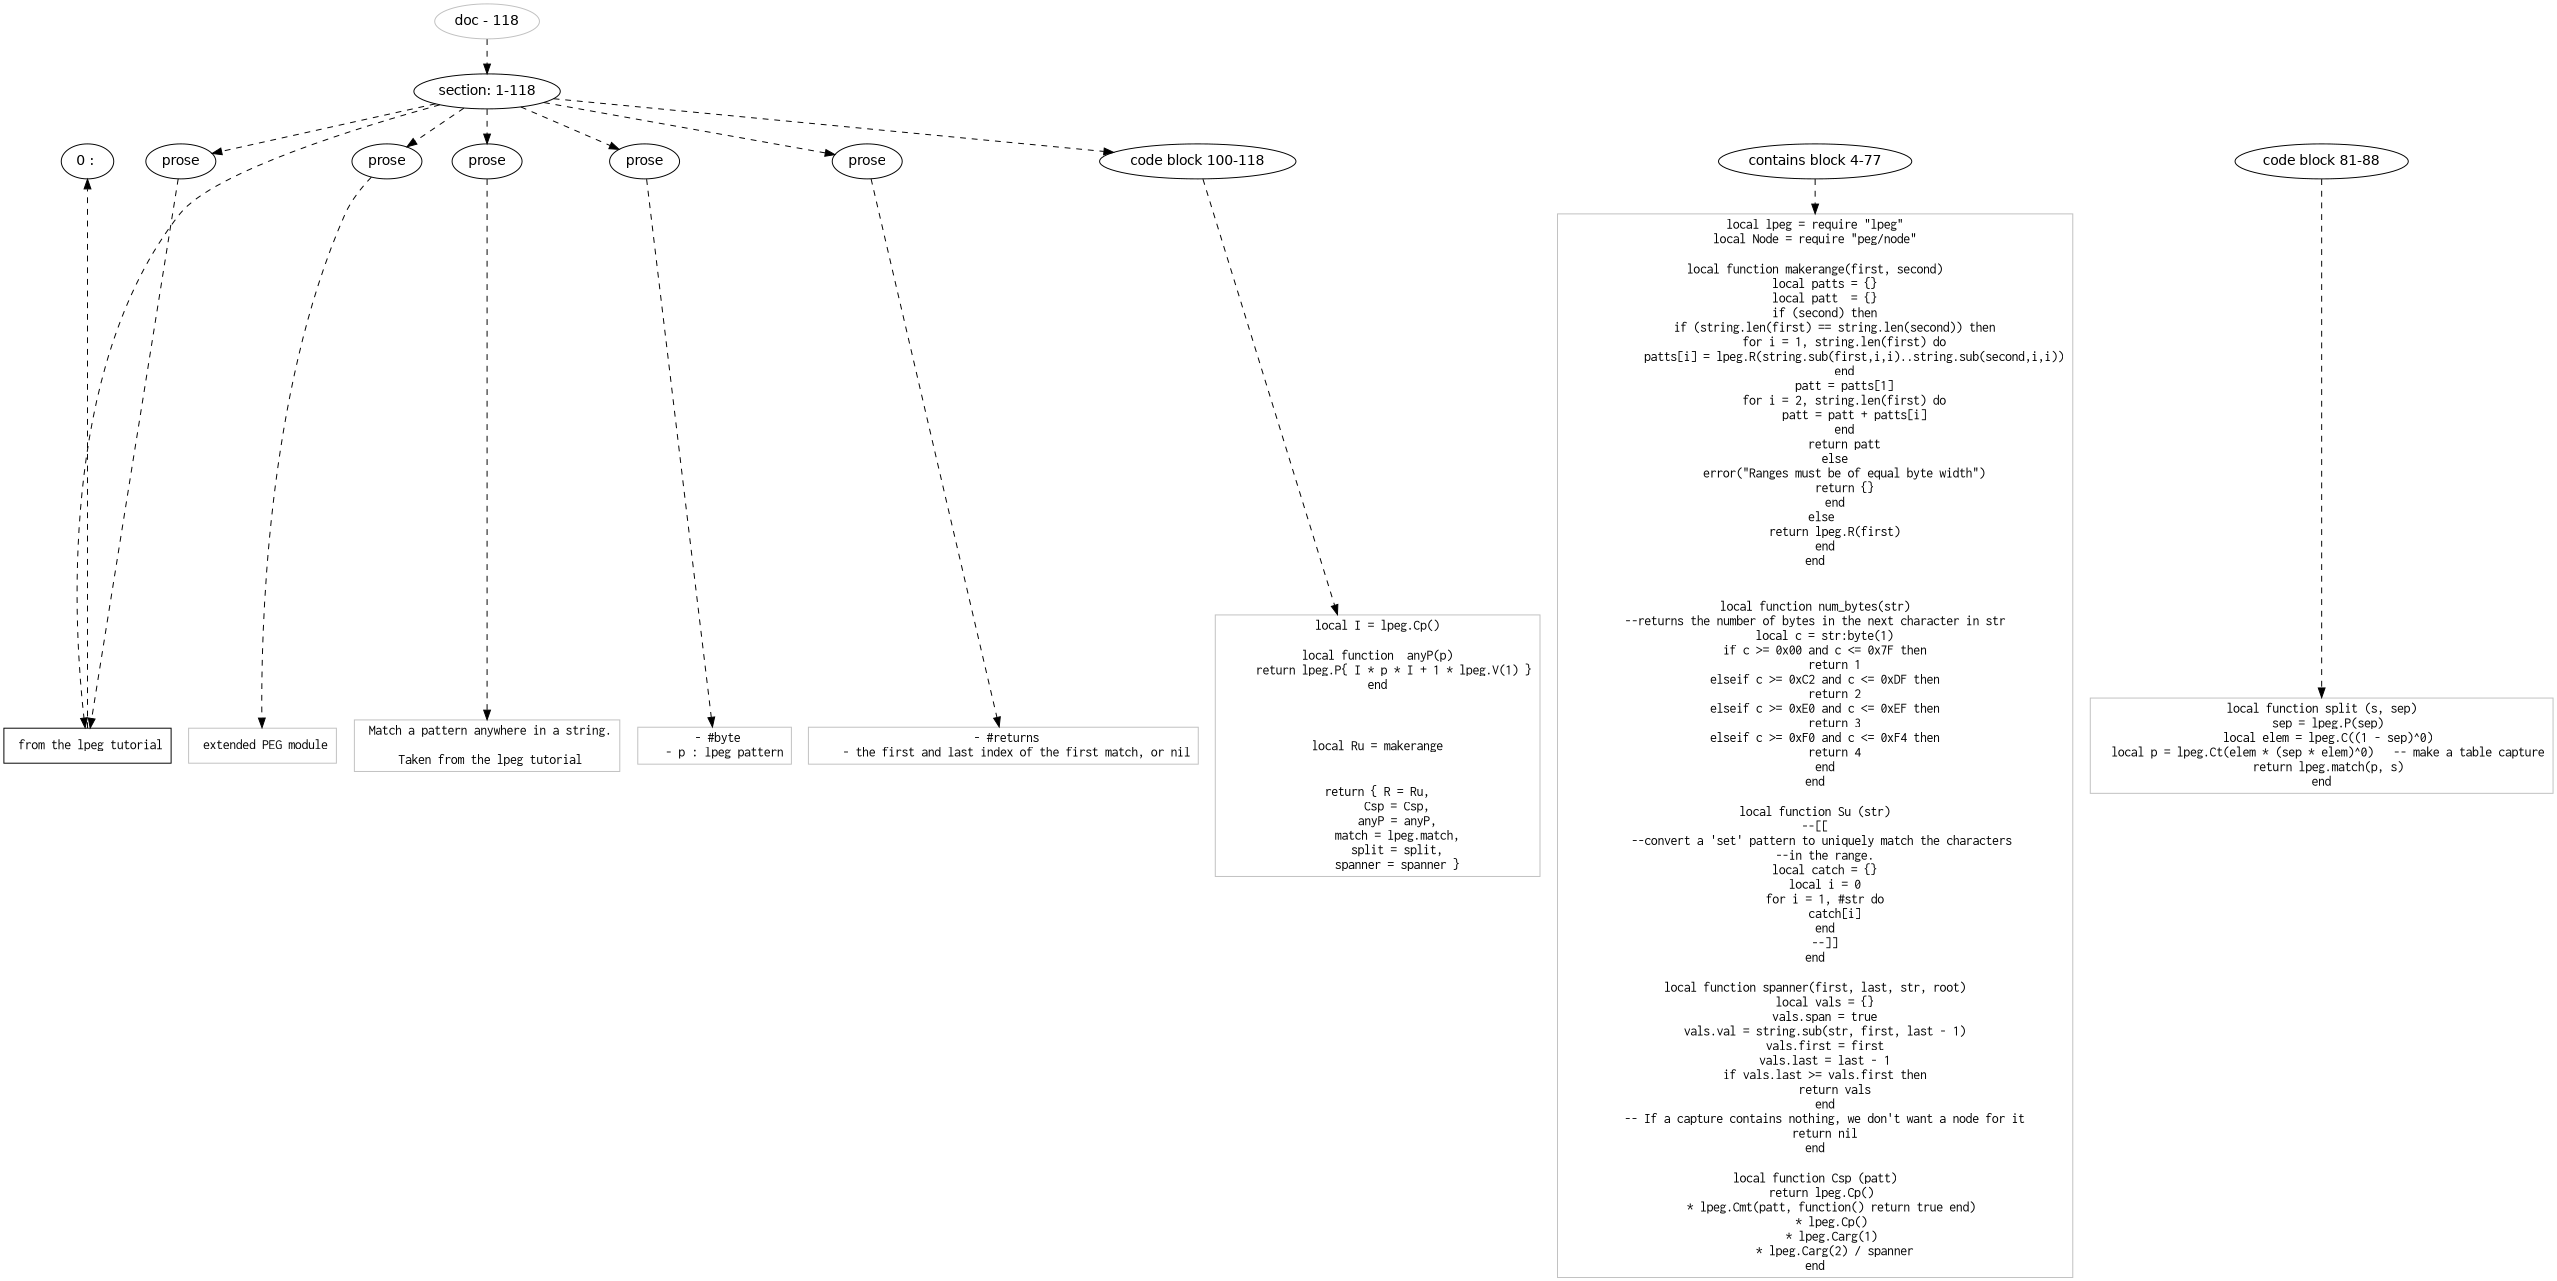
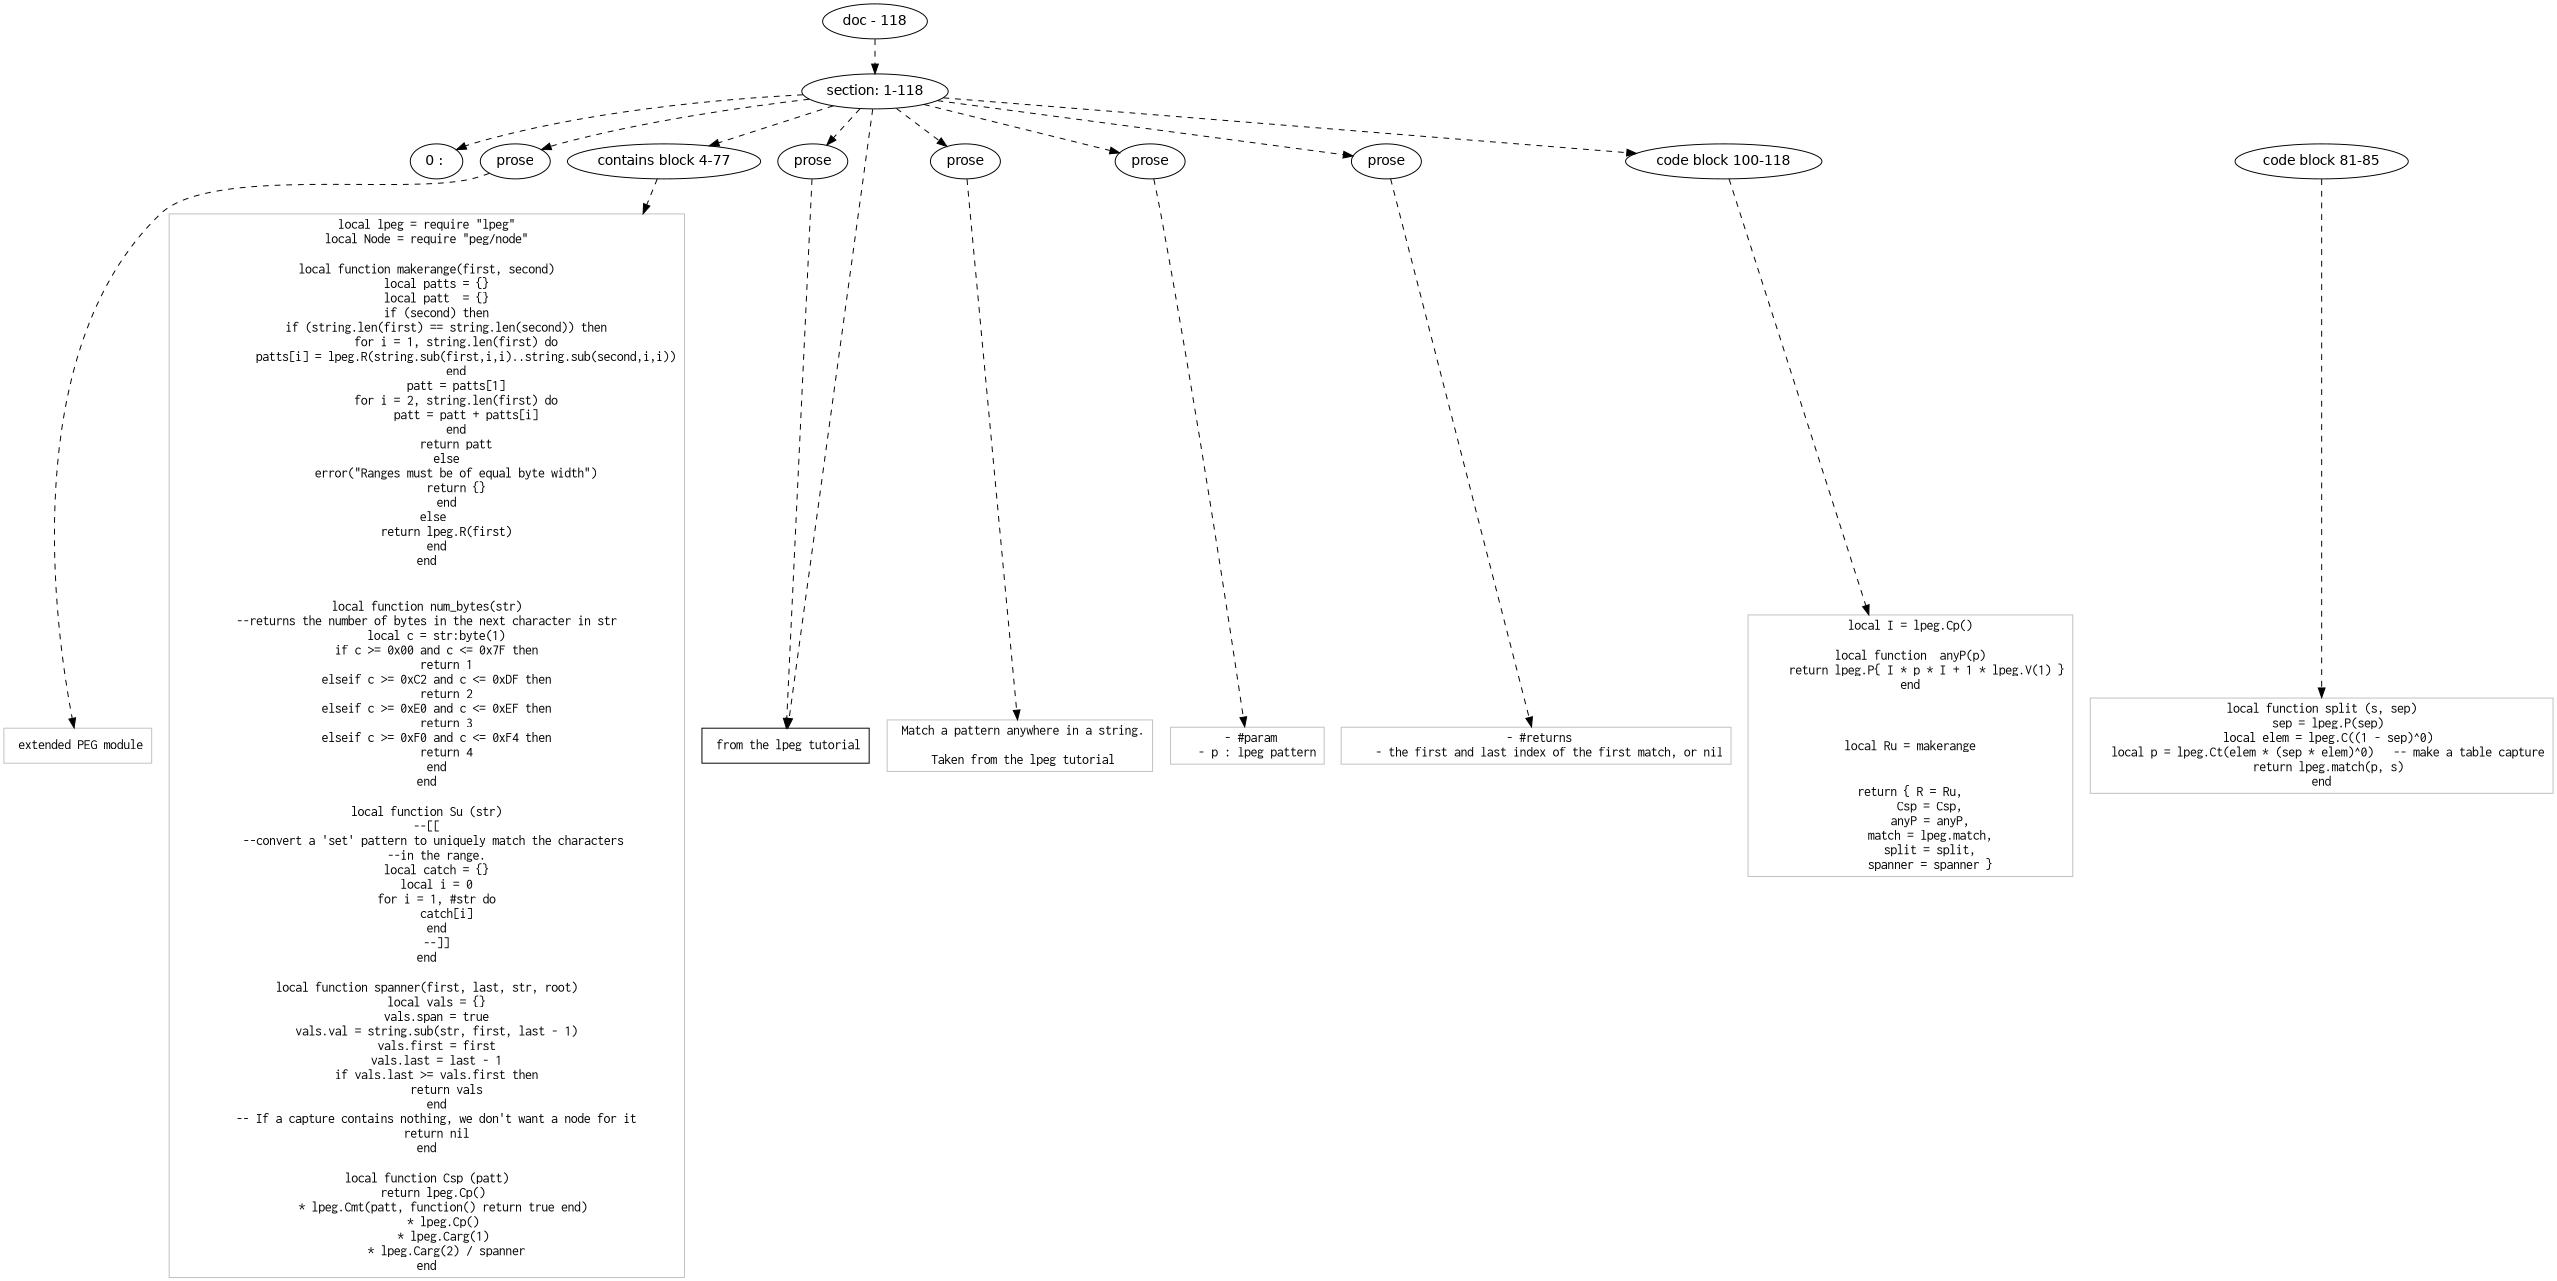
node "doc - 118": color Gray -> black
edge "section: 1-118" -> "contains block 4-77": added
node "code block 81-88": label "code block 81-88" -> "code block 81-85"
edge "from the lpeg tutorial" -> "0 :": now "section: 1-118" -> "0 :"
node "- #byte - p : lpeg pattern": label "- #byte - p : lpeg pattern" -> "- #param - p : lpeg pattern"
